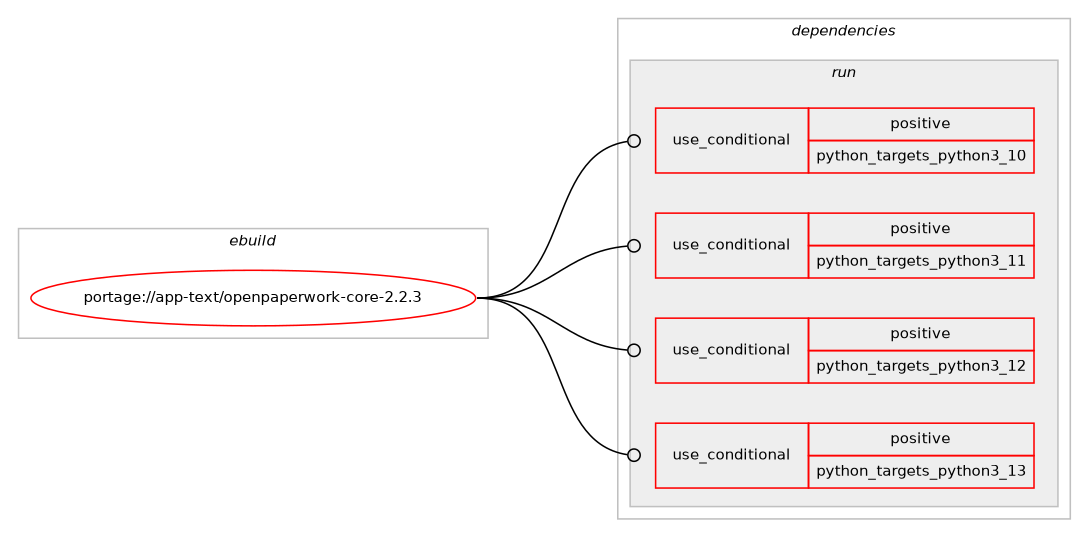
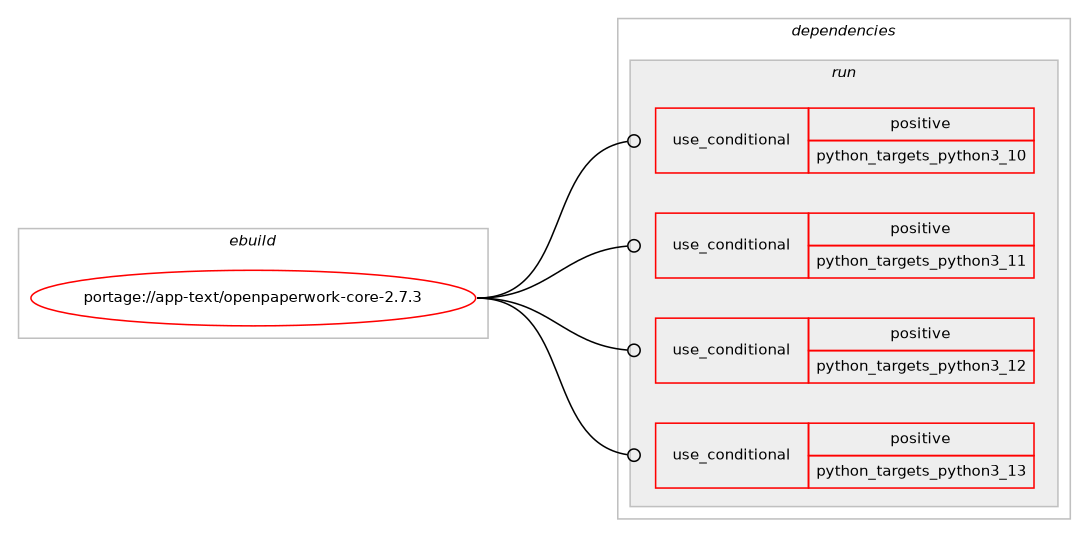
node "portage://app-text/openpaperwork-core-2.2.3": label "portage://app-text/openpaperwork-core-2.2.3" -> "portage://app-text/openpaperwork-core-2.7.3"
